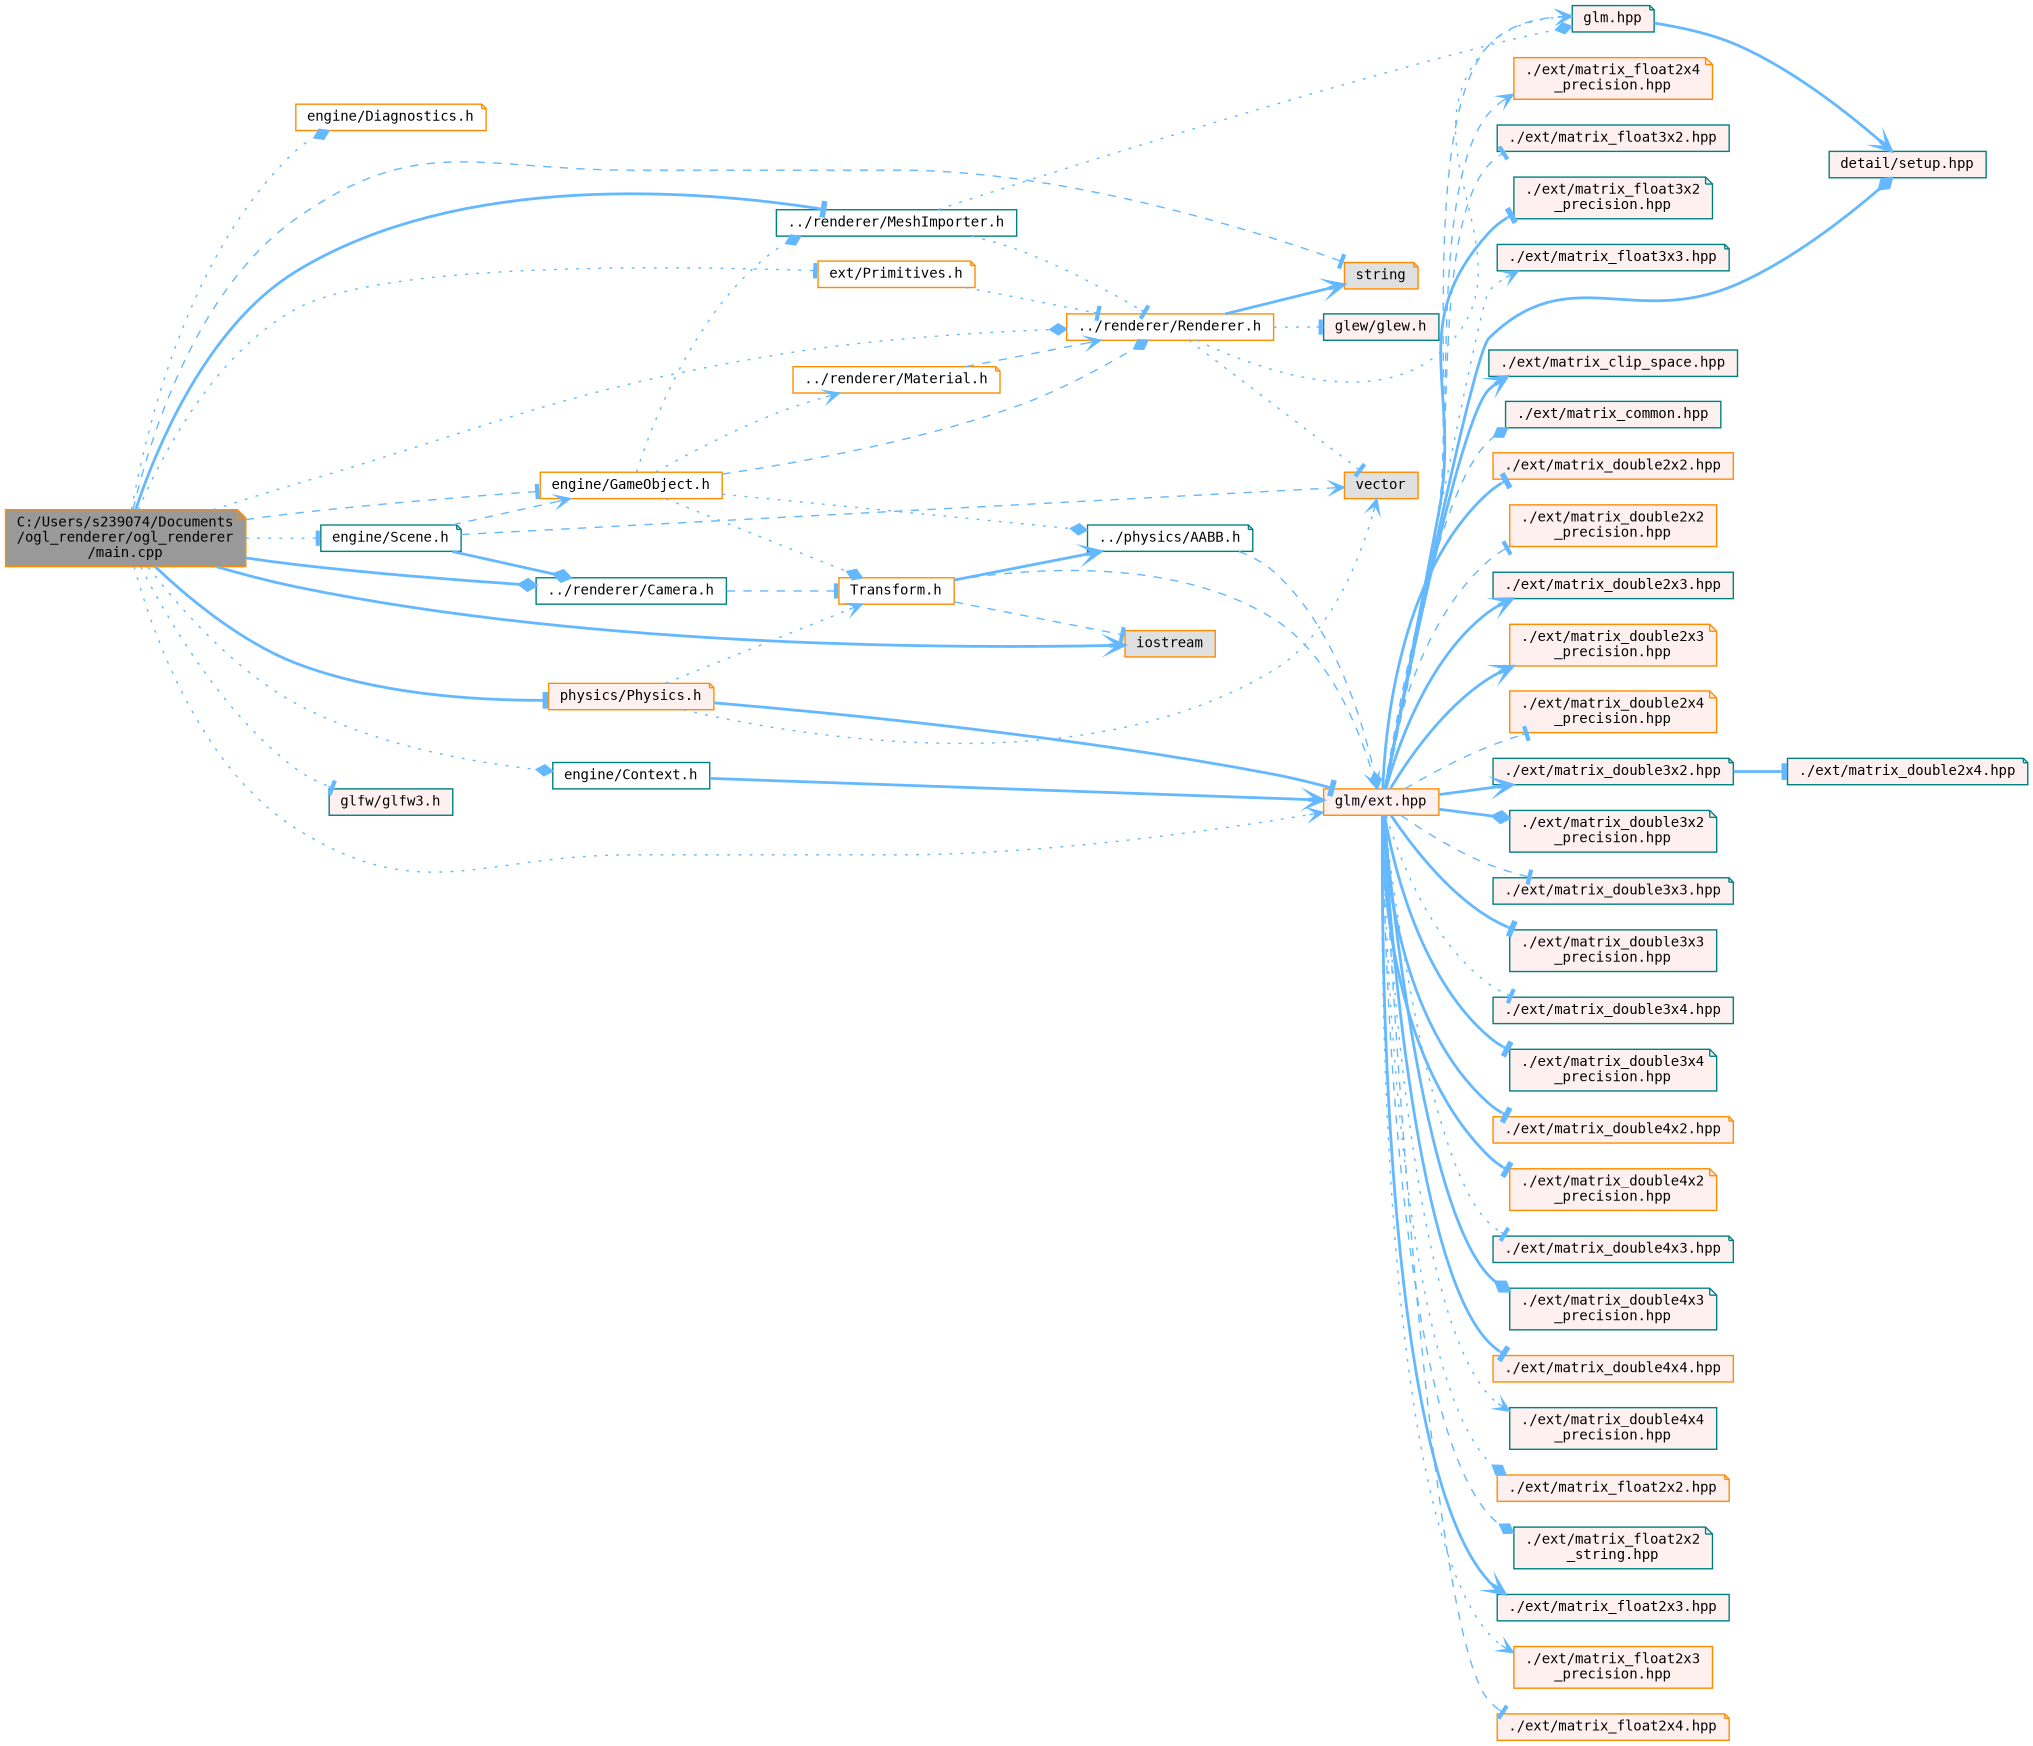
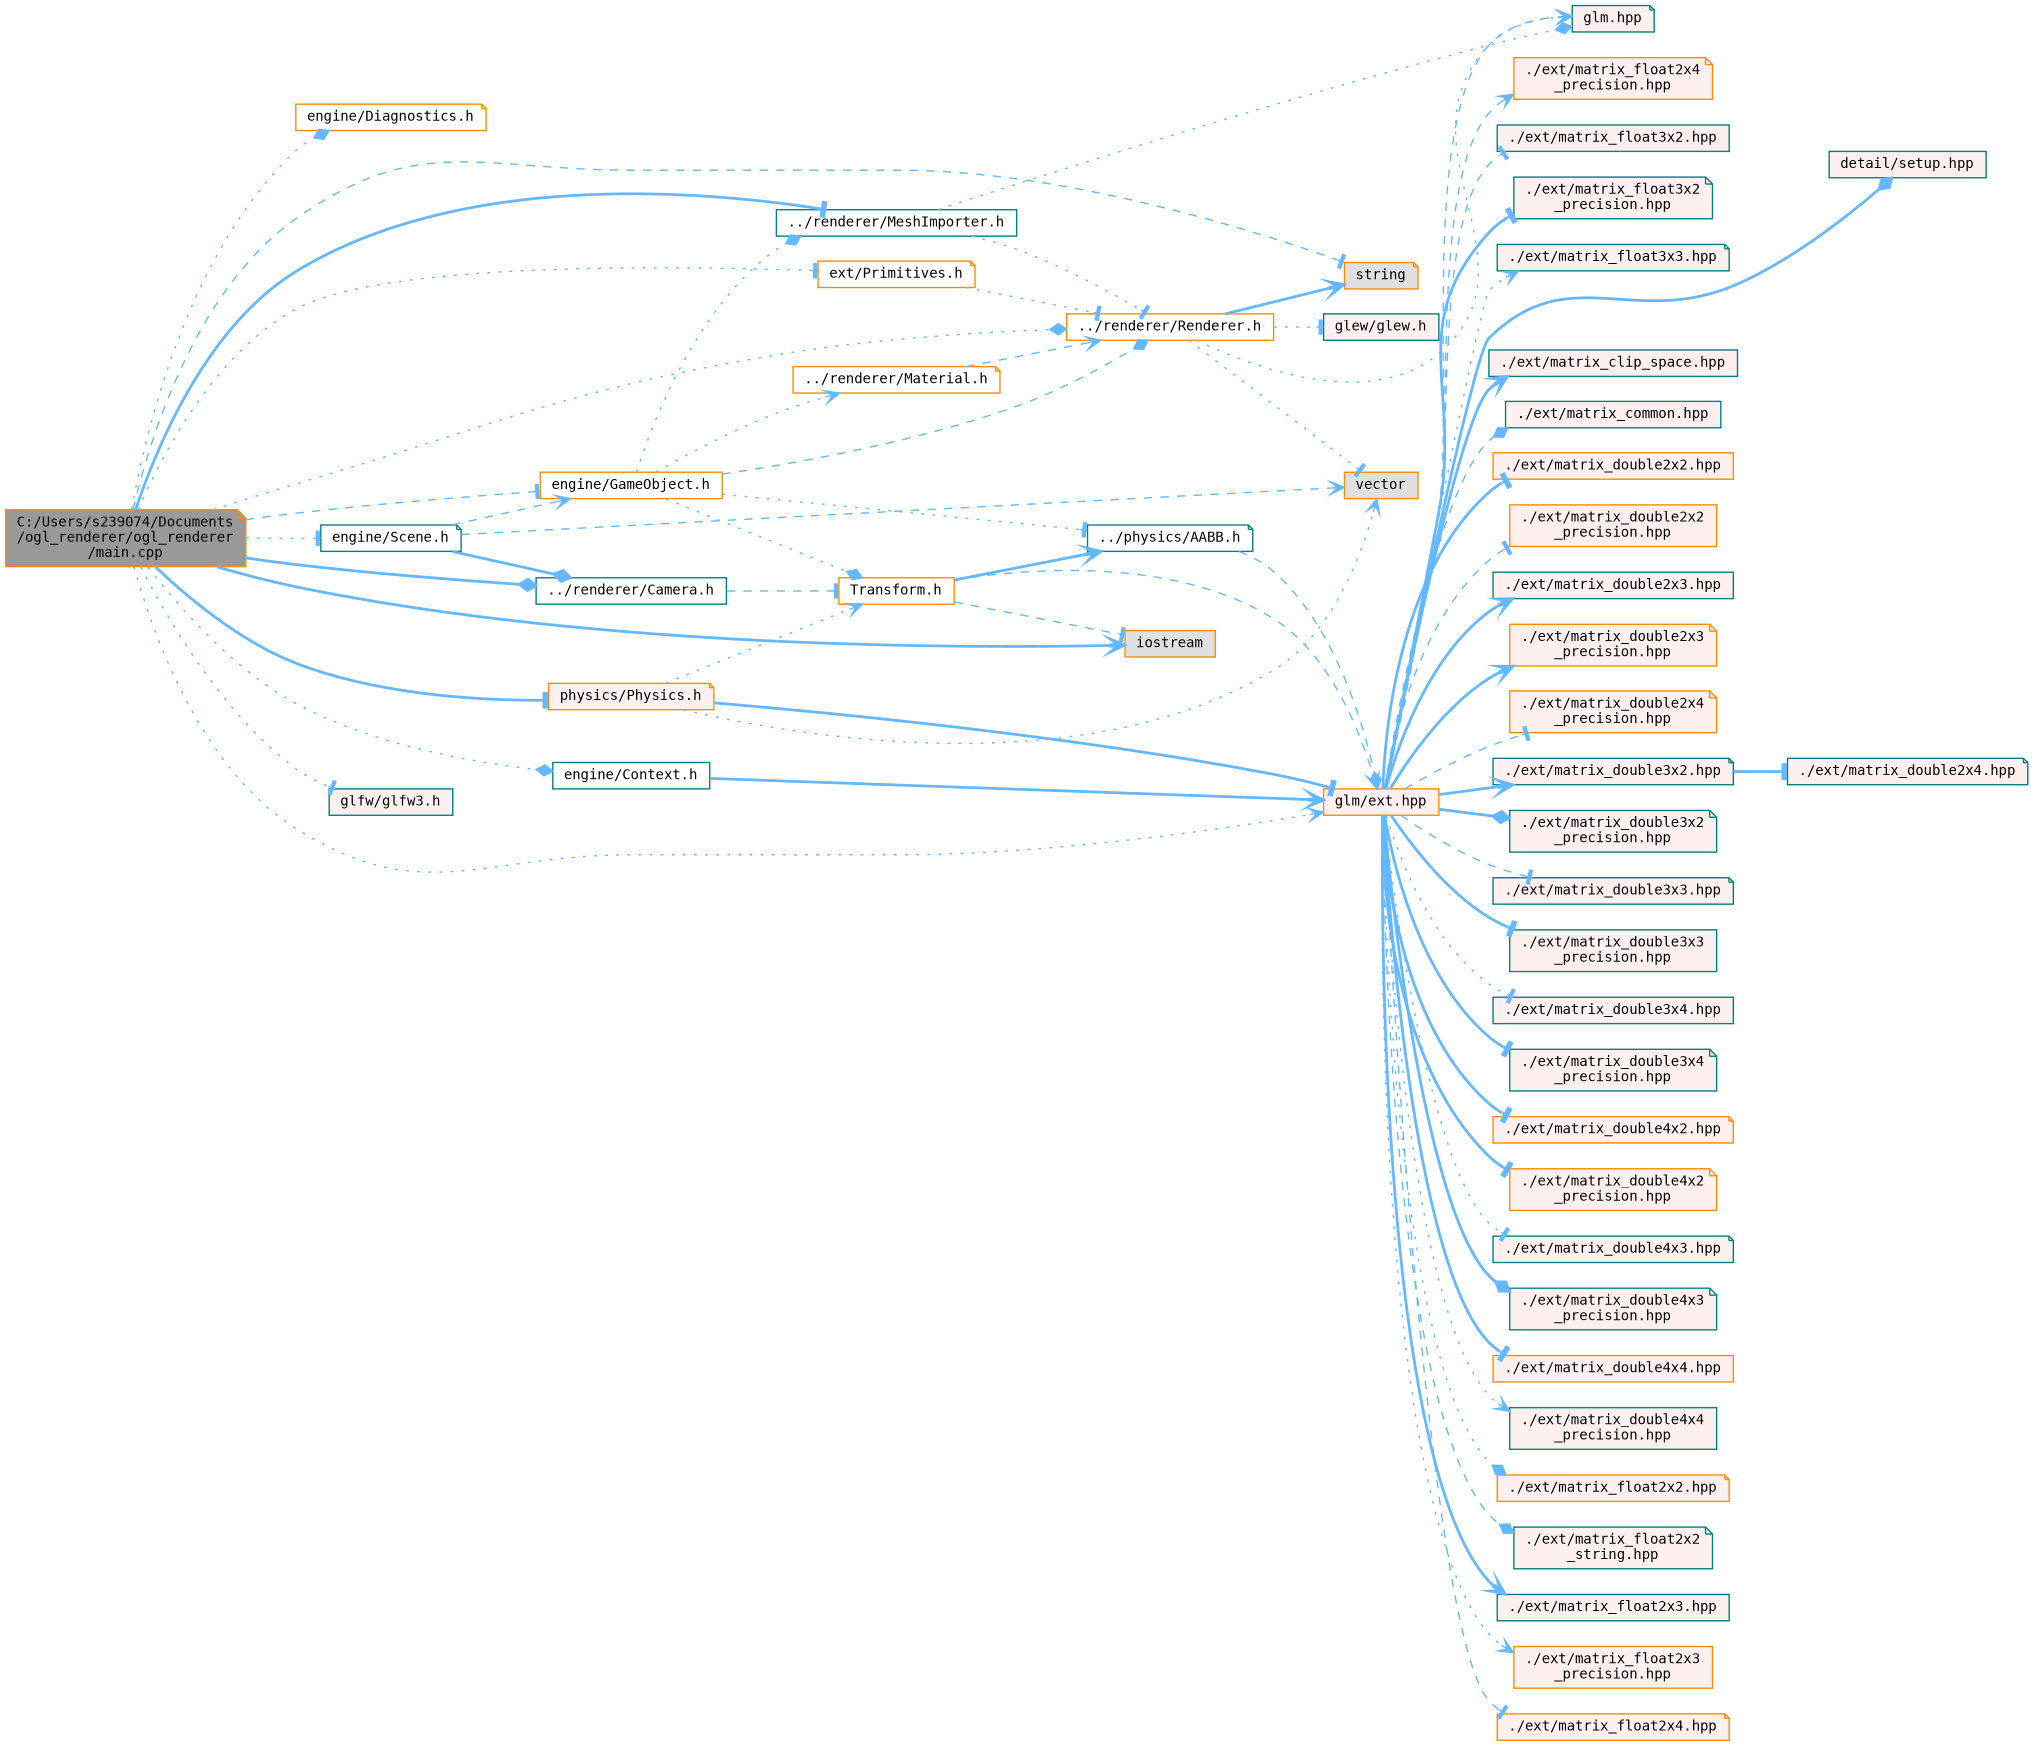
edge "glm.hpp" -> "detail/setup.hpp": removed
edge "engine/GameObject.h" -> "../physics/AABB.h": arrowhead diamond -> tee
